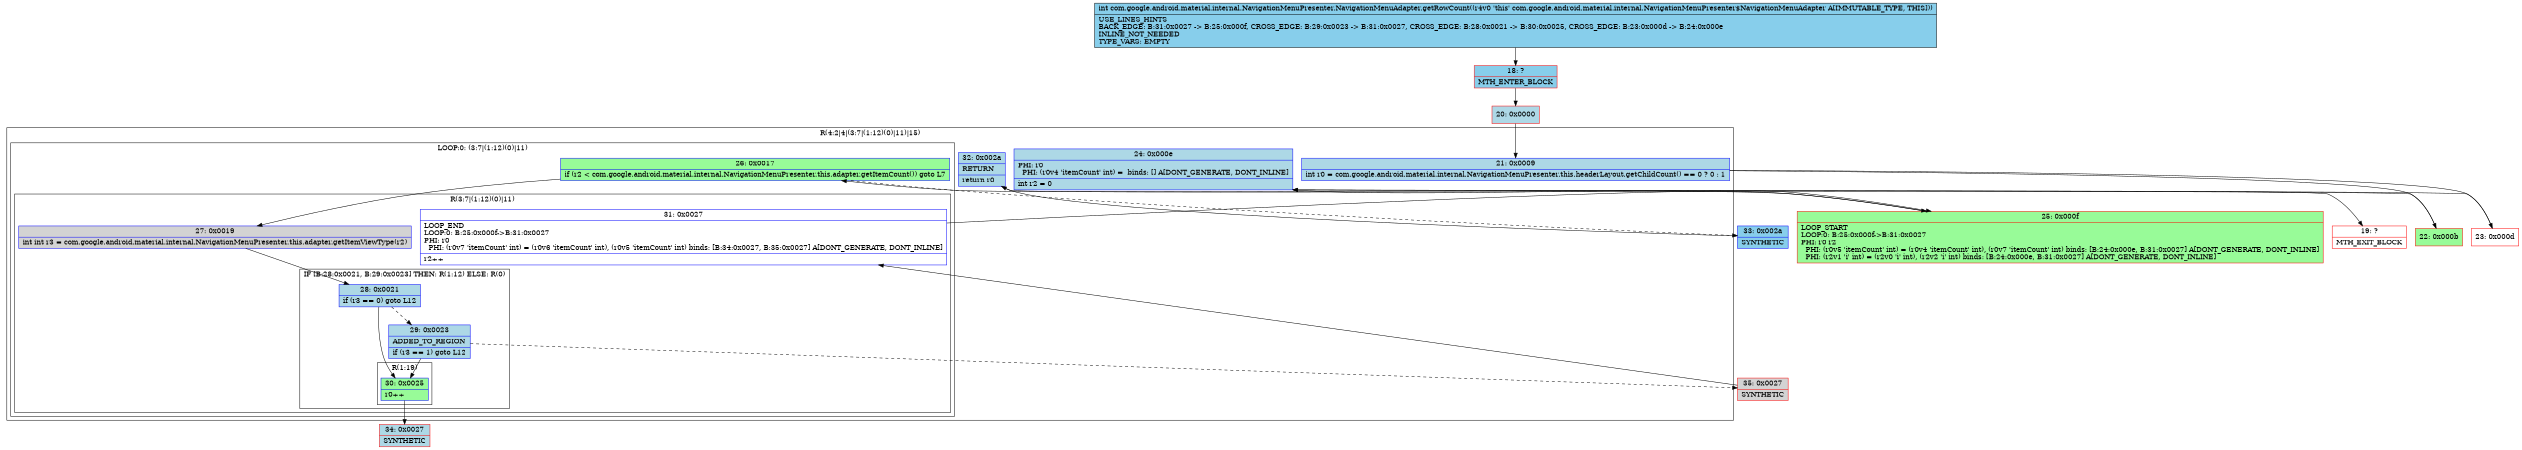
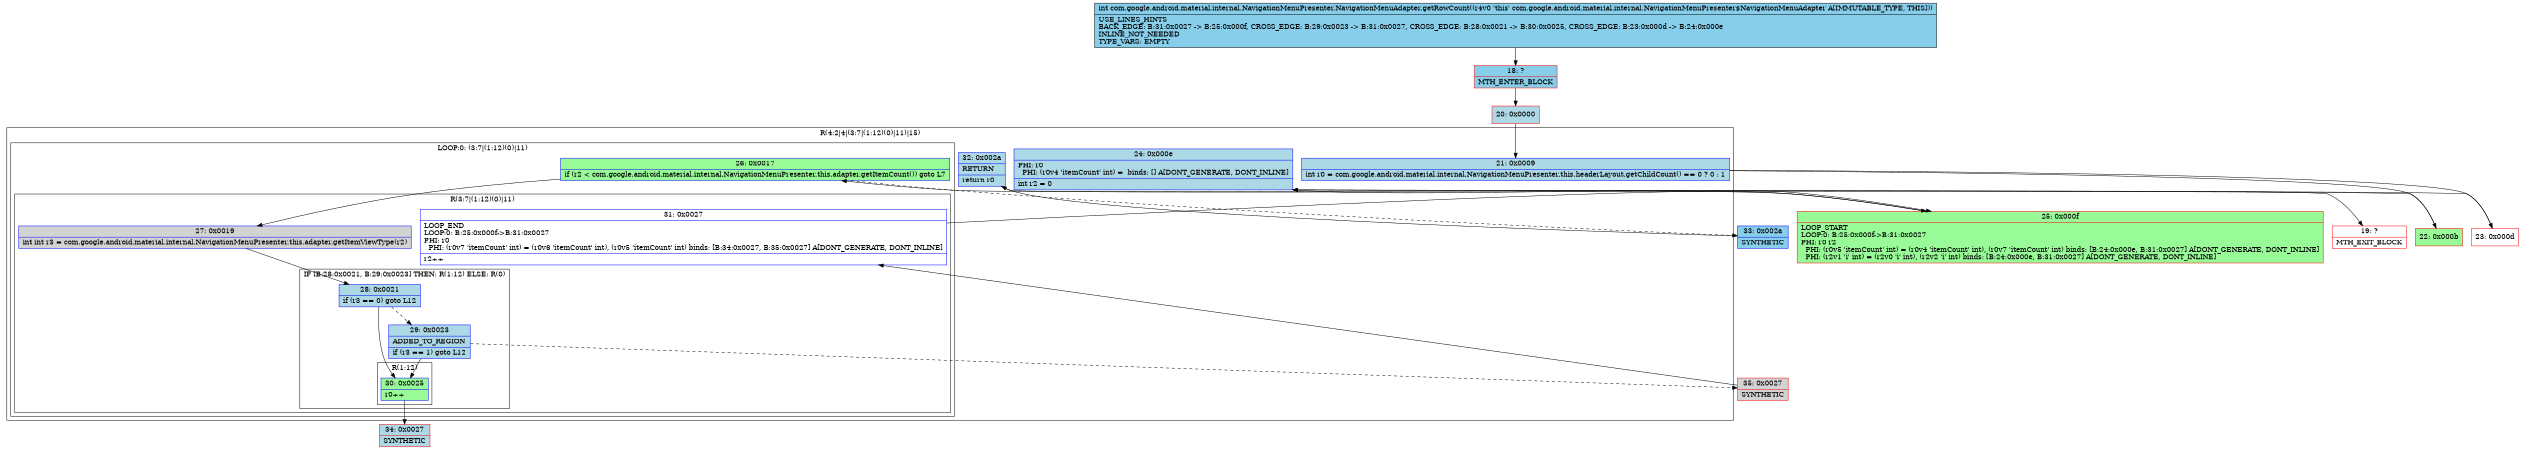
cluster "R(1:19)": label "R(1:19)" -> "R(1:12)"
